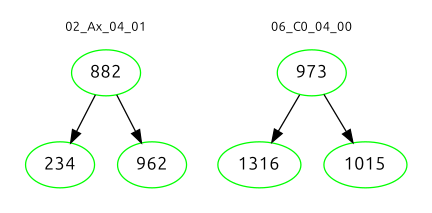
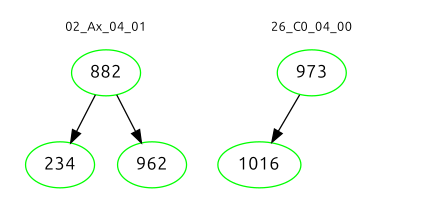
cluster "06_C0_04_00": label "06_C0_04_00" -> "26_C0_04_00"
node "1316": label "1316" -> "1016"
node "1015": removed
